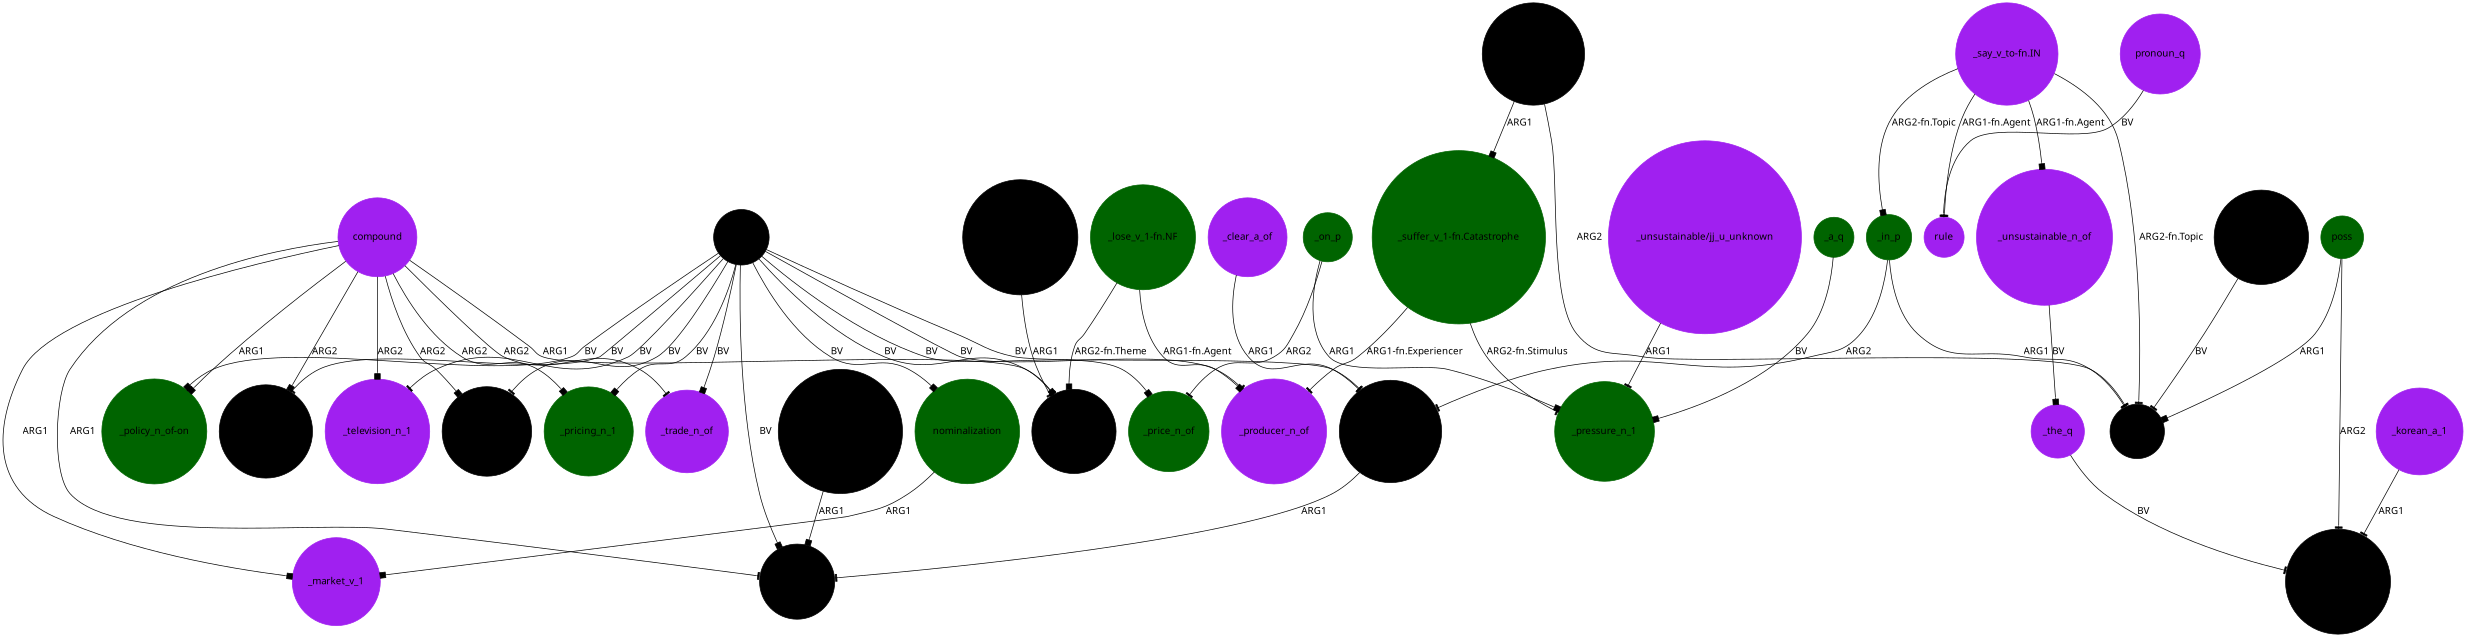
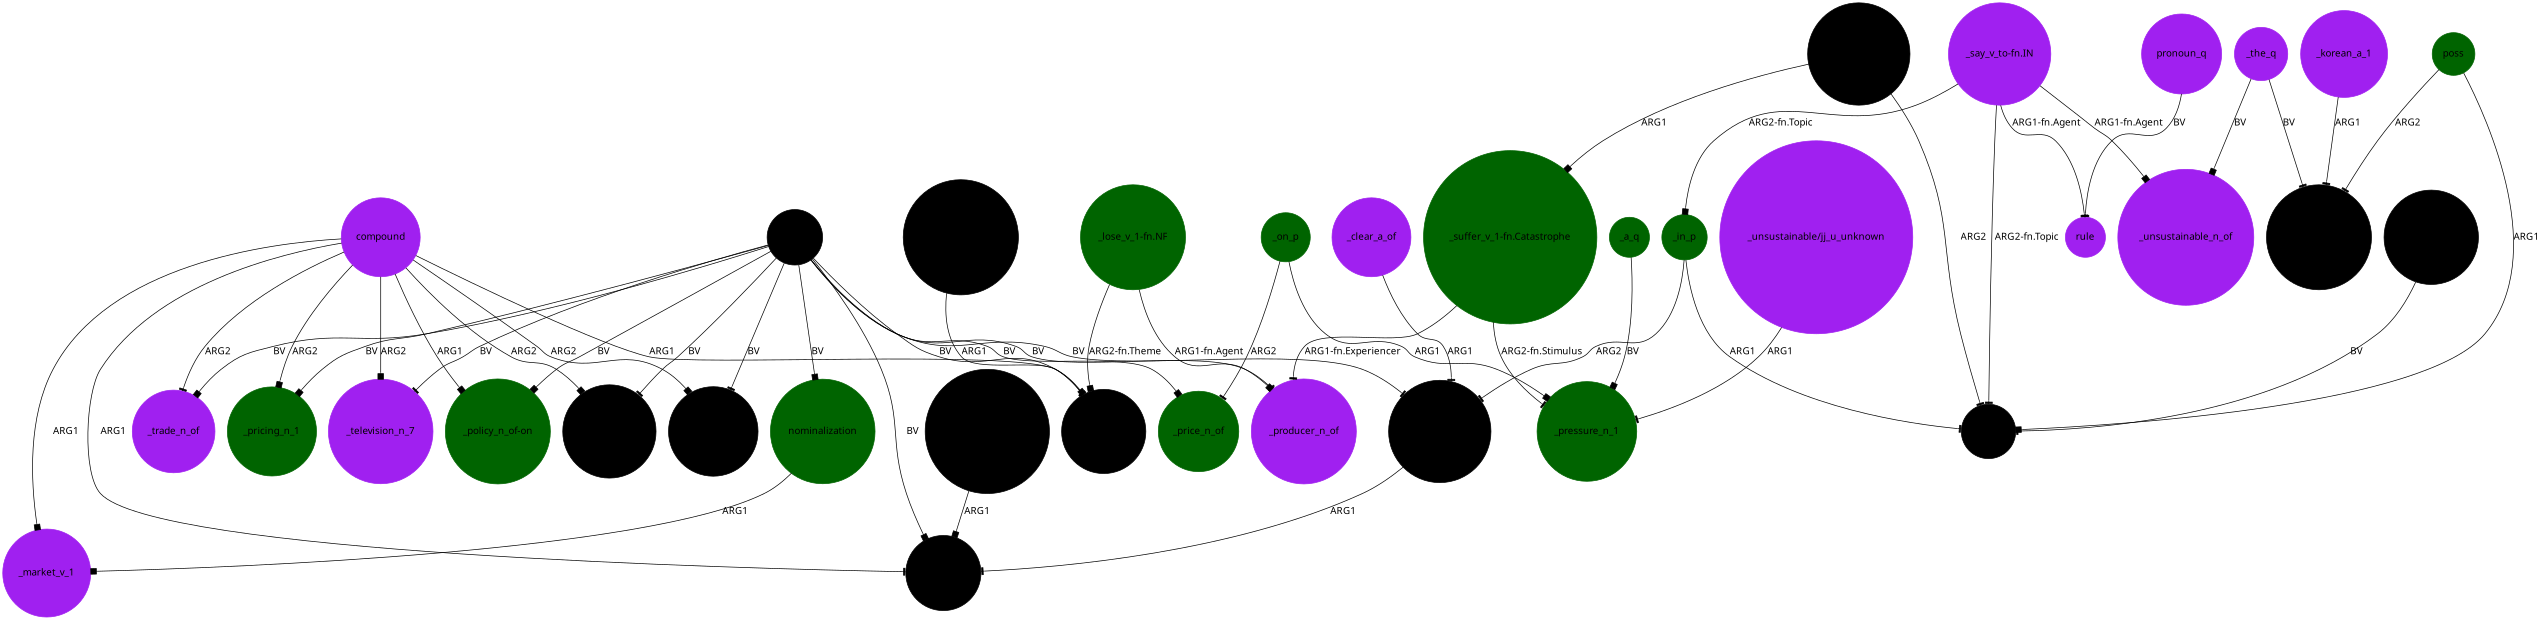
edge "_unsustainable_n_of" -> "_the_q": reversed
node "_television_n_1": label "_television_n_1" -> "_television_n_7"
